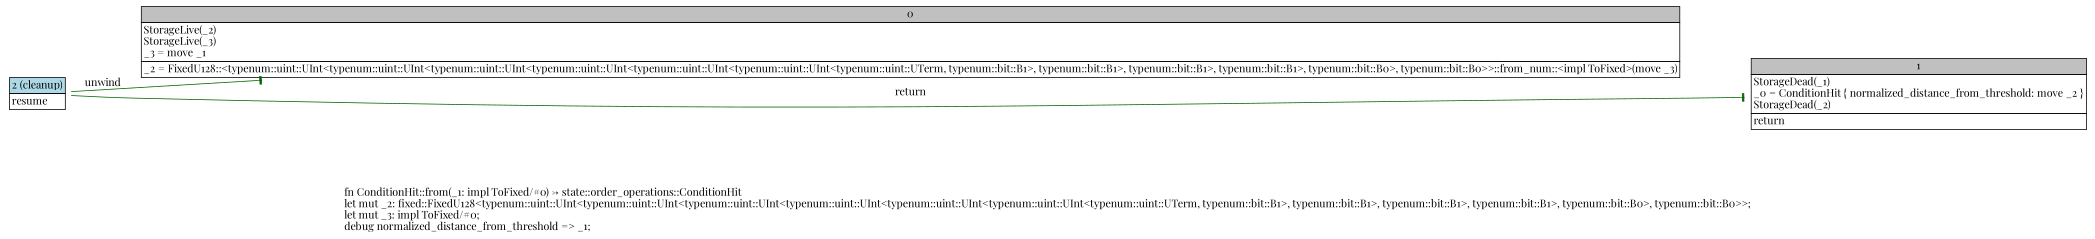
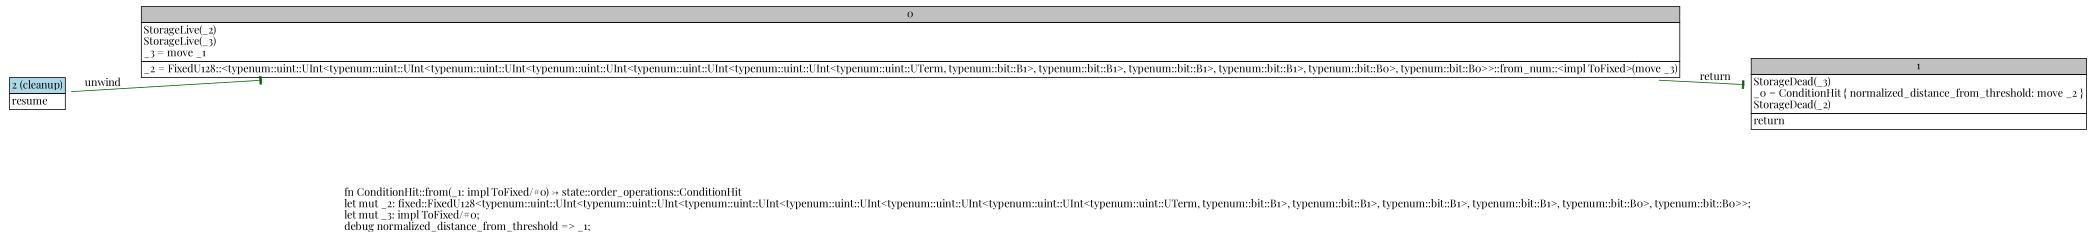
node "1": text "StorageDead(_1)" -> "StorageDead(_3)"
edge "2 (cleanup)" -> "1": now "0" -> "1"
